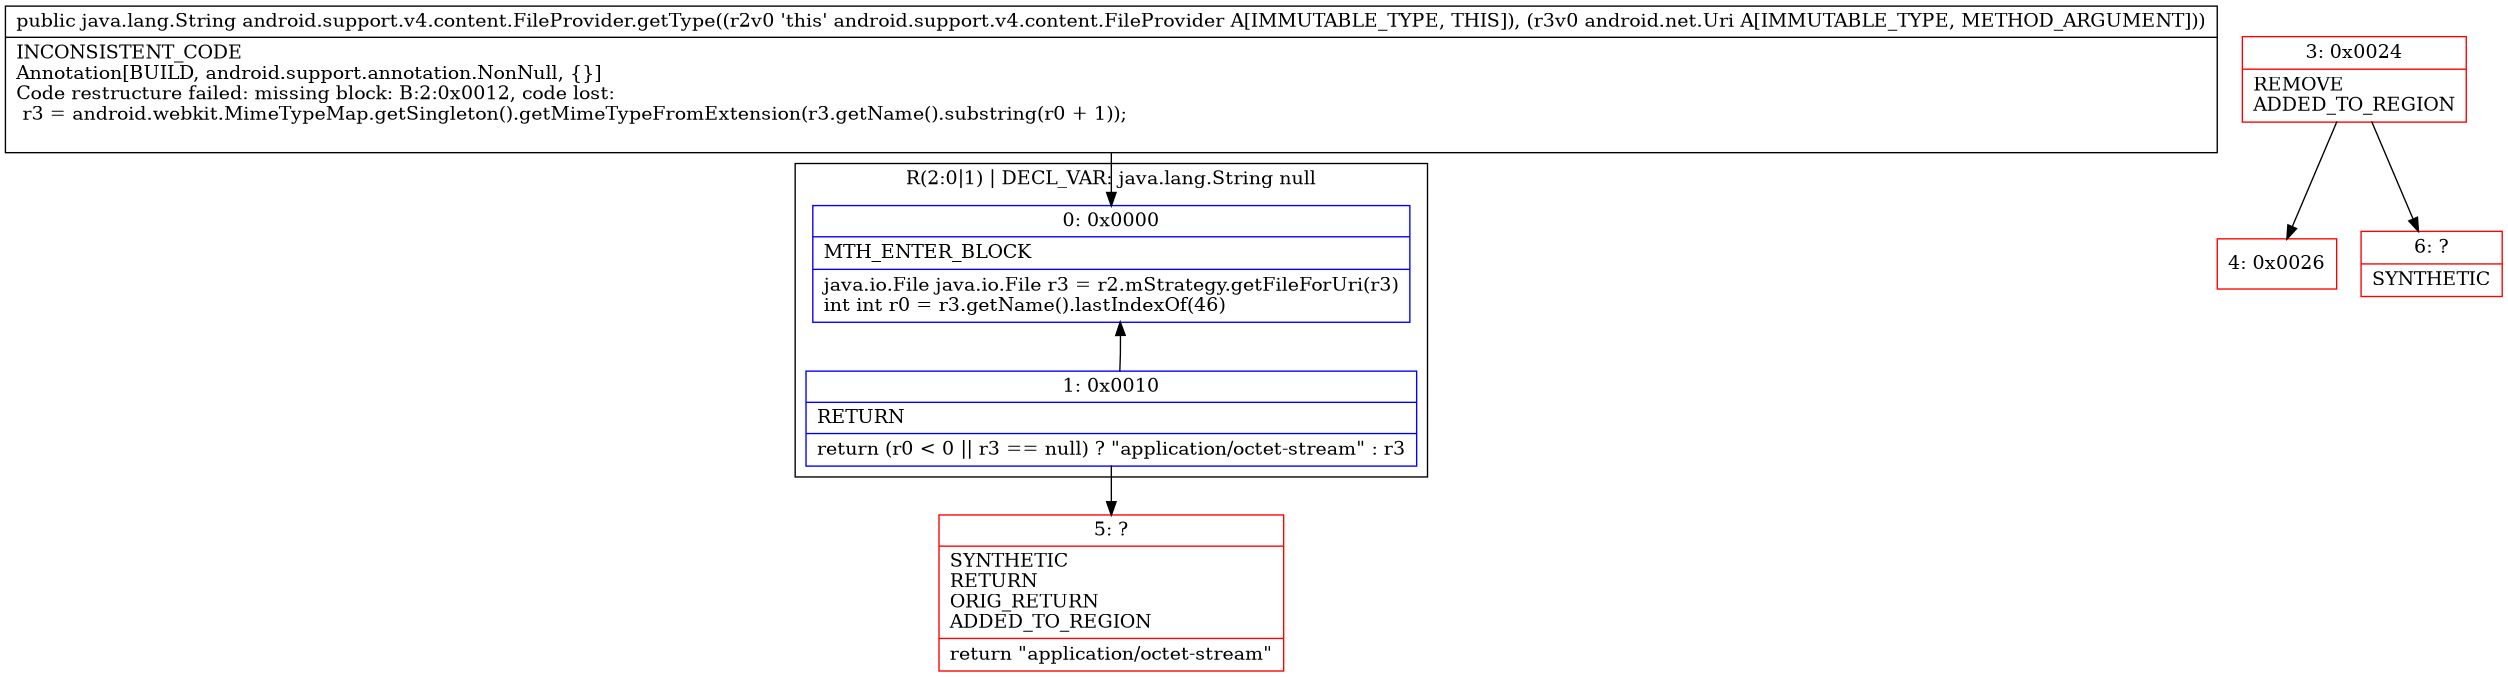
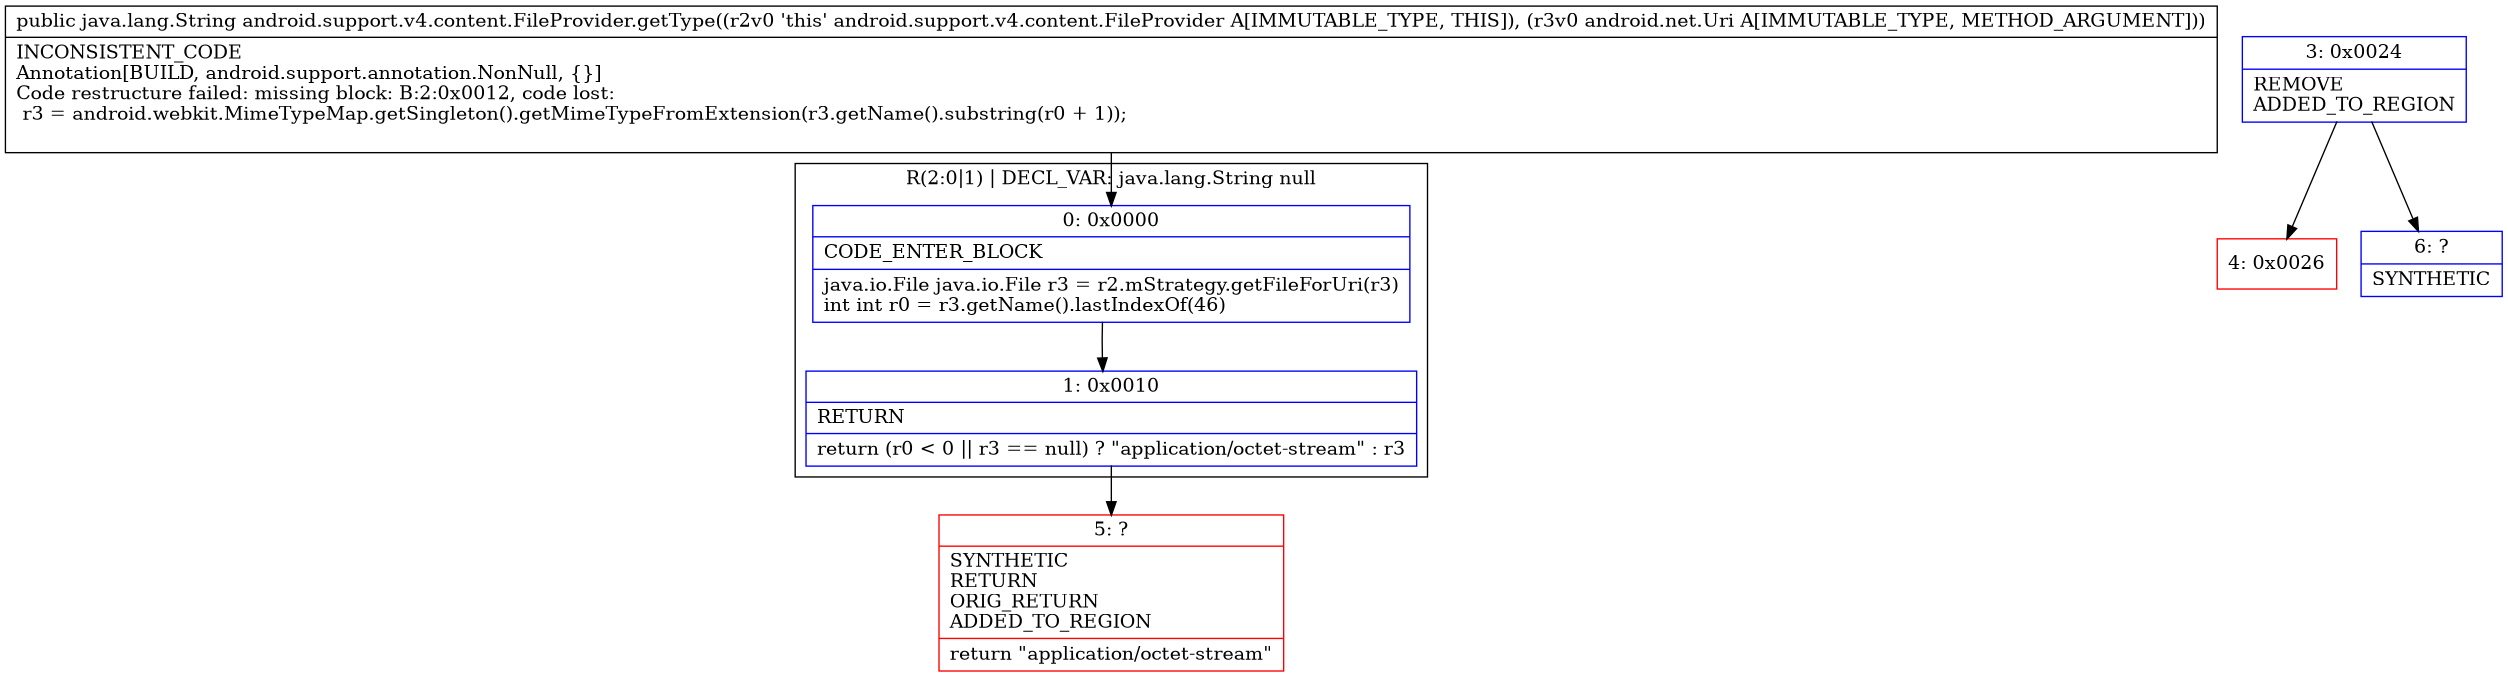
node "3: 0x0024": color red -> blue
node "0: 0x0000": text "MTH_ENTER_BLOCK" -> "CODE_ENTER_BLOCK"
node "6: ?": color red -> blue
edge "1: 0x0010" -> "0: 0x0000": reversed
